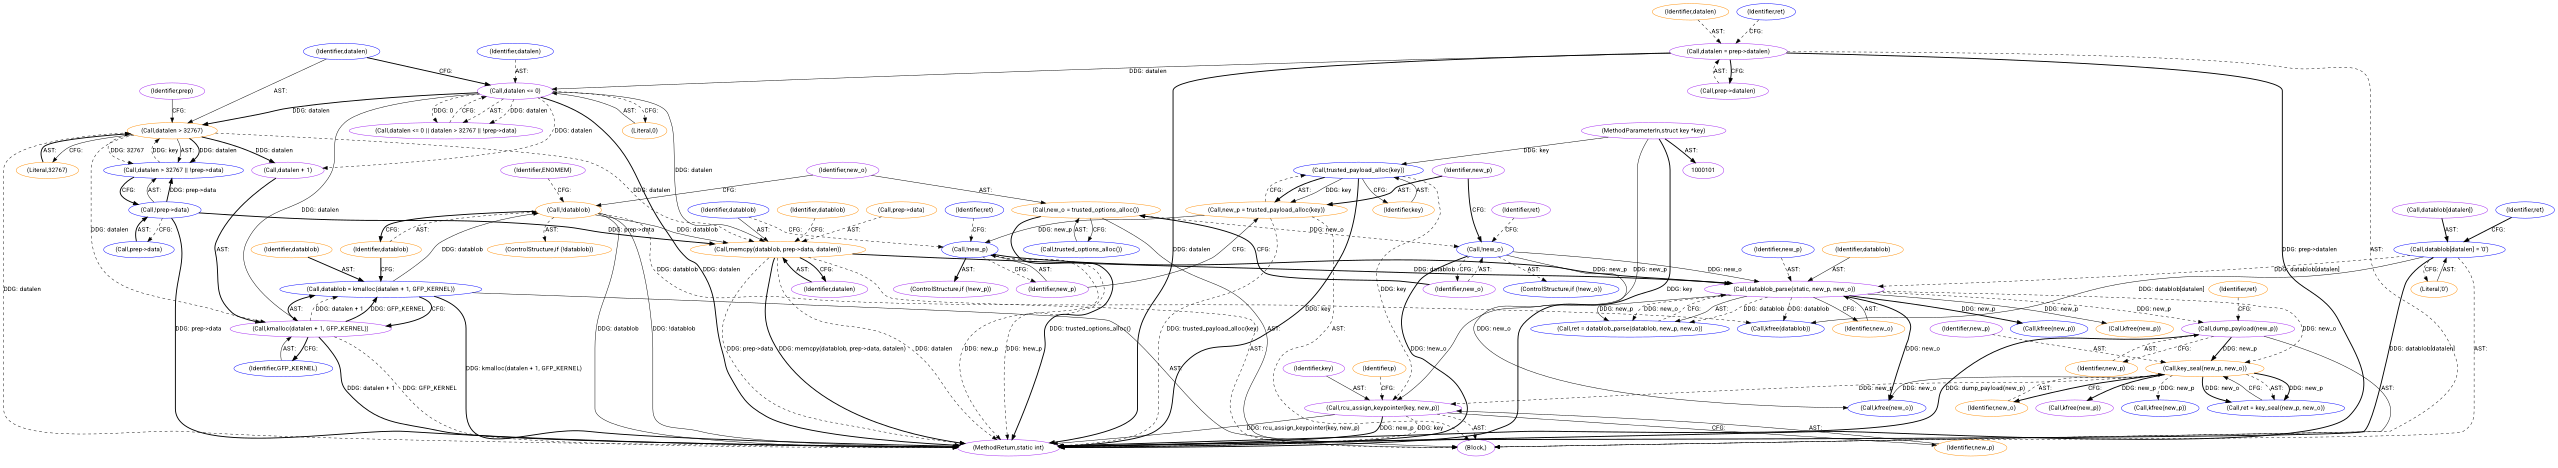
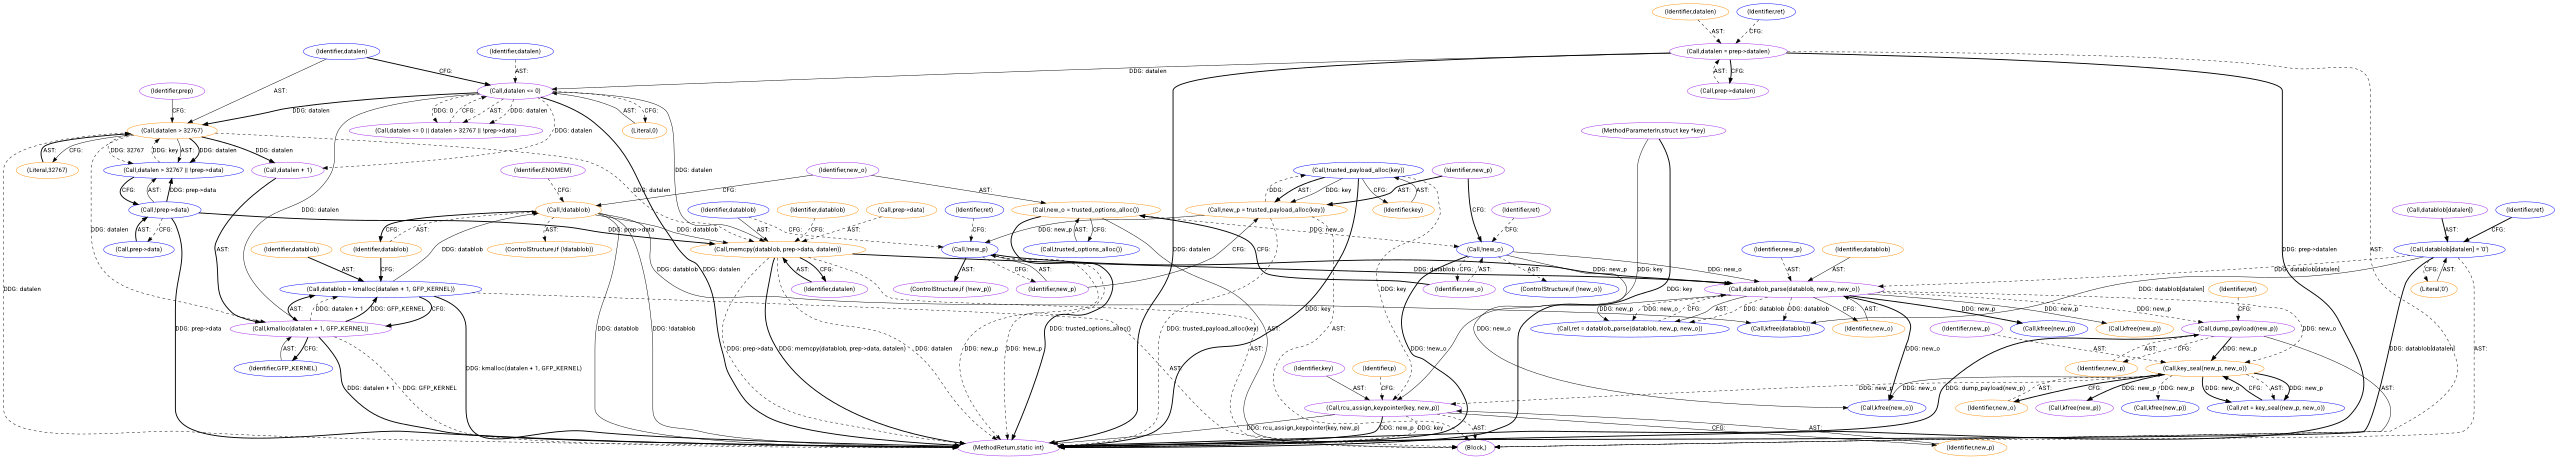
edge "(MethodParameterIn,struct key *key)" -> "(Call,trusted_payload_alloc(key))": removed, label "DDG: key"
node "1000101": removed
edge "(Call,new_p = trusted_payload_alloc(key))" -> "(Call,trusted_payload_alloc(key))": label "CFG: " -> "DDG: "
edge "(MethodParameterIn,struct key *key)" -> "(Call,rcu_assign_keypointer(key, new_p))": label "DDG: new_p" -> "DDG: key"
node "(Call,datablob_parse(static, new_p, new_o))": label "(Call,datablob_parse(static, new_p, new_o))" -> "(Call,datablob_parse(datablob, new_p, new_o))"
edge "(Call,!datablob)" -> "(Call,kfree(datablob))": style dashed -> solid
edge "(Call,datablob = kmalloc(datalen + 1, GFP_KERNEL))" -> "(Block,)": style solid -> dashed
edge "(Call,ret = key_seal(new_p, new_o))" -> "(Call,key_seal(new_p, new_o))": style solid -> bold
